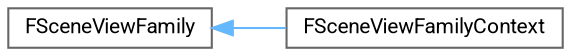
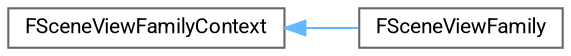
edge "FSceneViewFamilyContext" -> "FSceneViewFamily": reversed
